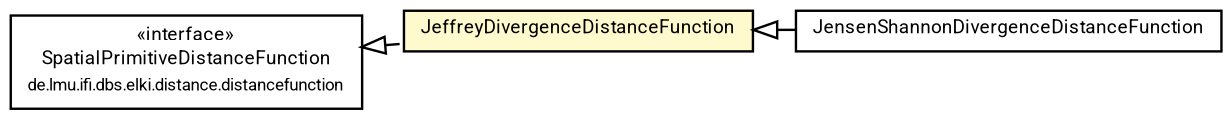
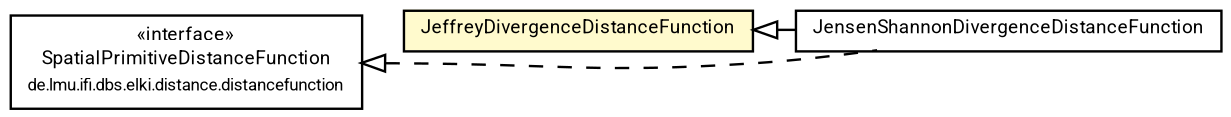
edge "JeffreyDivergenceDistanceFunction" -> "SpatialPrimitiveDistanceFunction": now "JensenShannonDivergenceDistanceFunction" -> "SpatialPrimitiveDistanceFunction"
